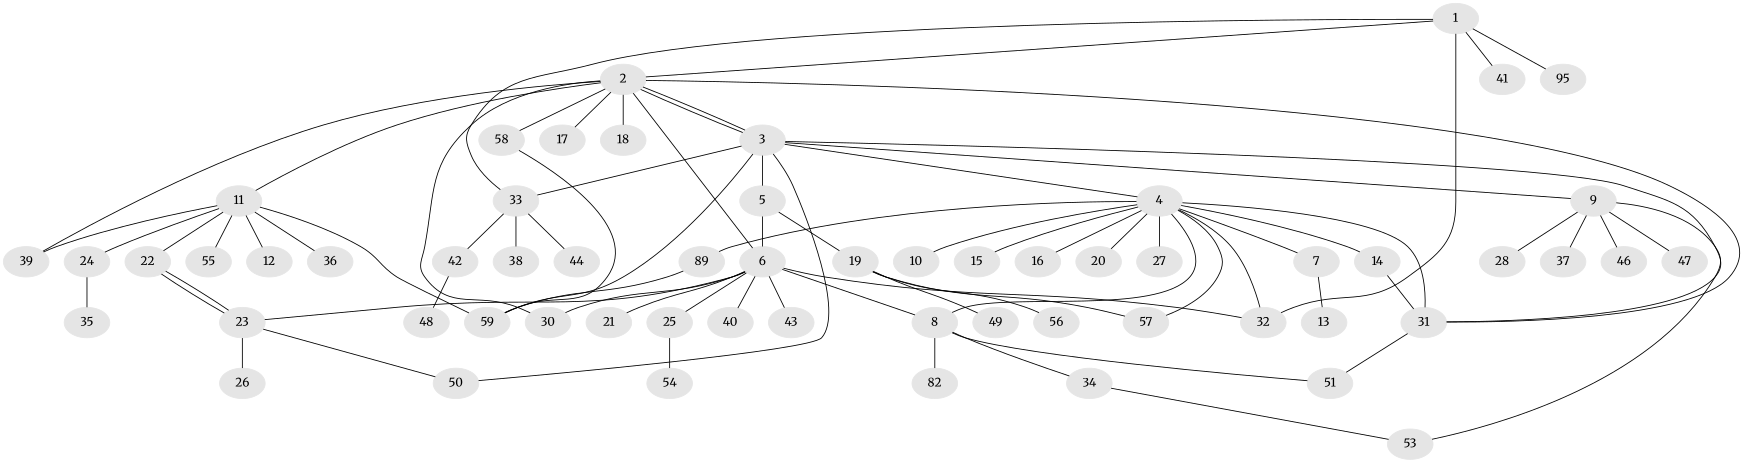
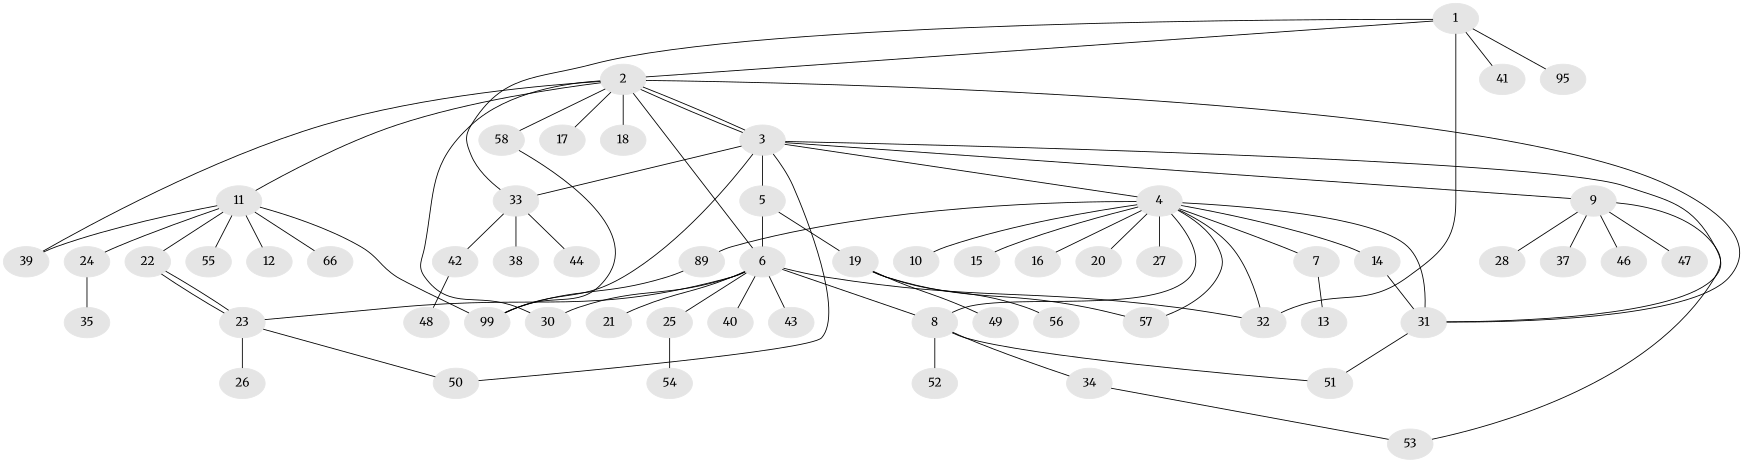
node "36": label "36" -> "66"
node "59": label "59" -> "99"
node "82": label "82" -> "52"
